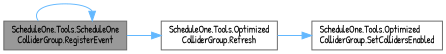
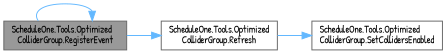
node "ScheduleOne.Tools.ScheduleOne ColliderGroup.RegisterEvent": label "ScheduleOne.Tools.ScheduleOne ColliderGroup.RegisterEvent" -> "ScheduleOne.Tools.Optimized ColliderGroup.RegisterEvent"
